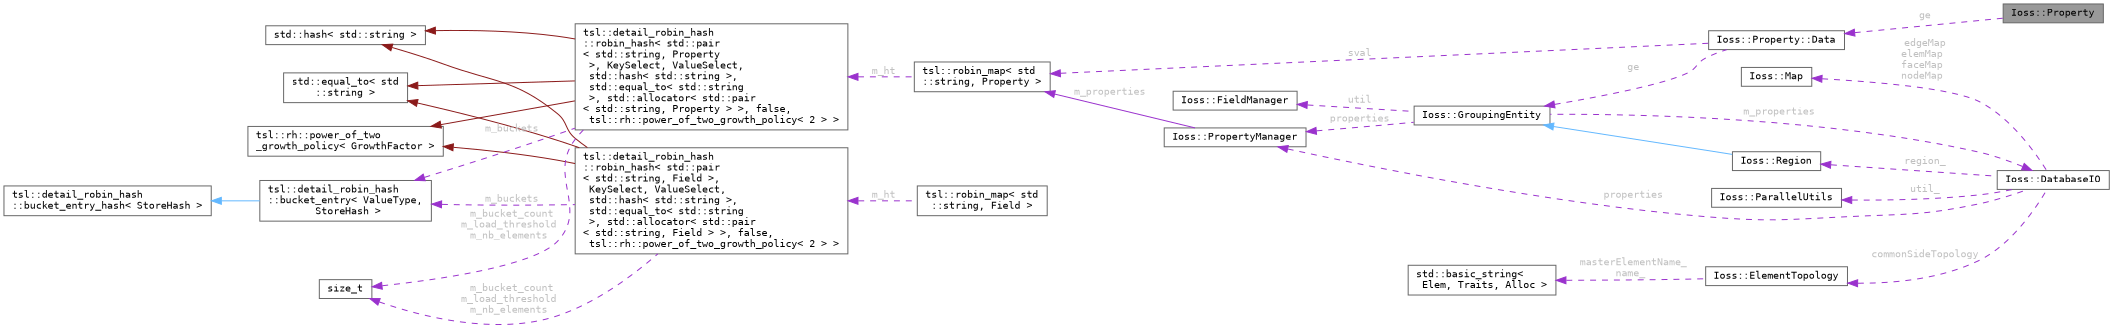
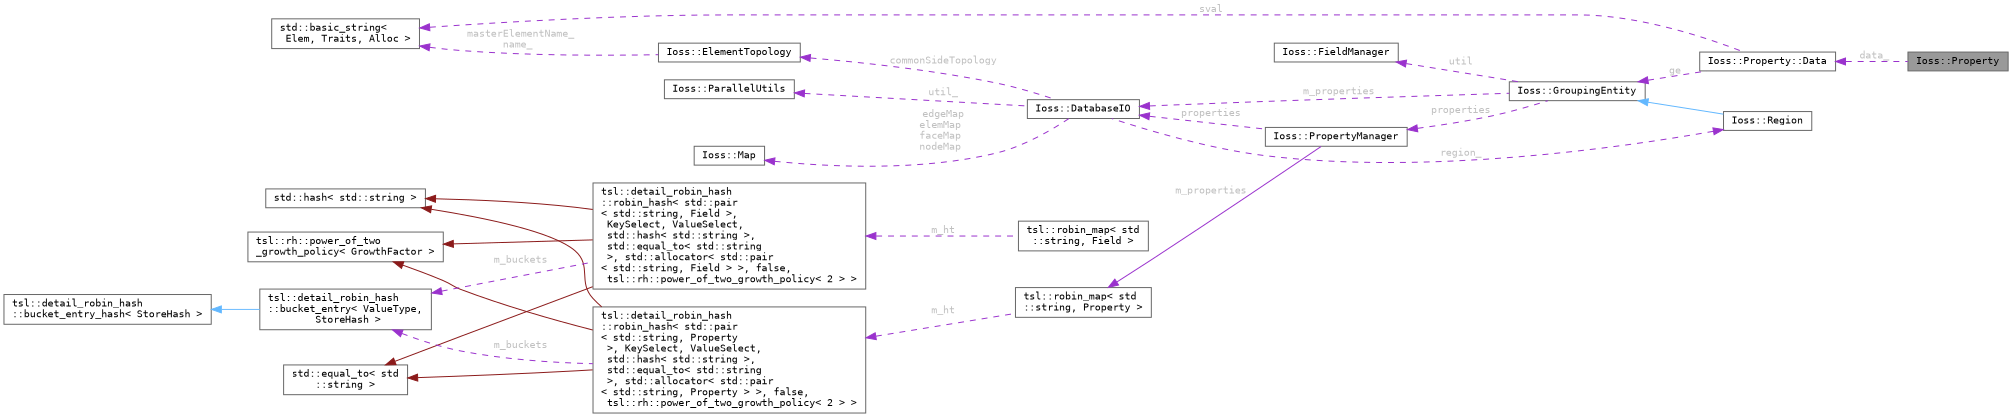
edge "Ioss::Property" -> "Ioss::Property::Data": label " ge" -> " data_"
edge "Ioss::Property::Data" -> "tsl::robin_map< std ::string, Property >": now "Ioss::Property::Data" -> "std::basic_string< Elem, Traits, Alloc >"
edge "Ioss::DatabaseIO" -> "Ioss::PropertyManager": reversed
node "size_t": removed
